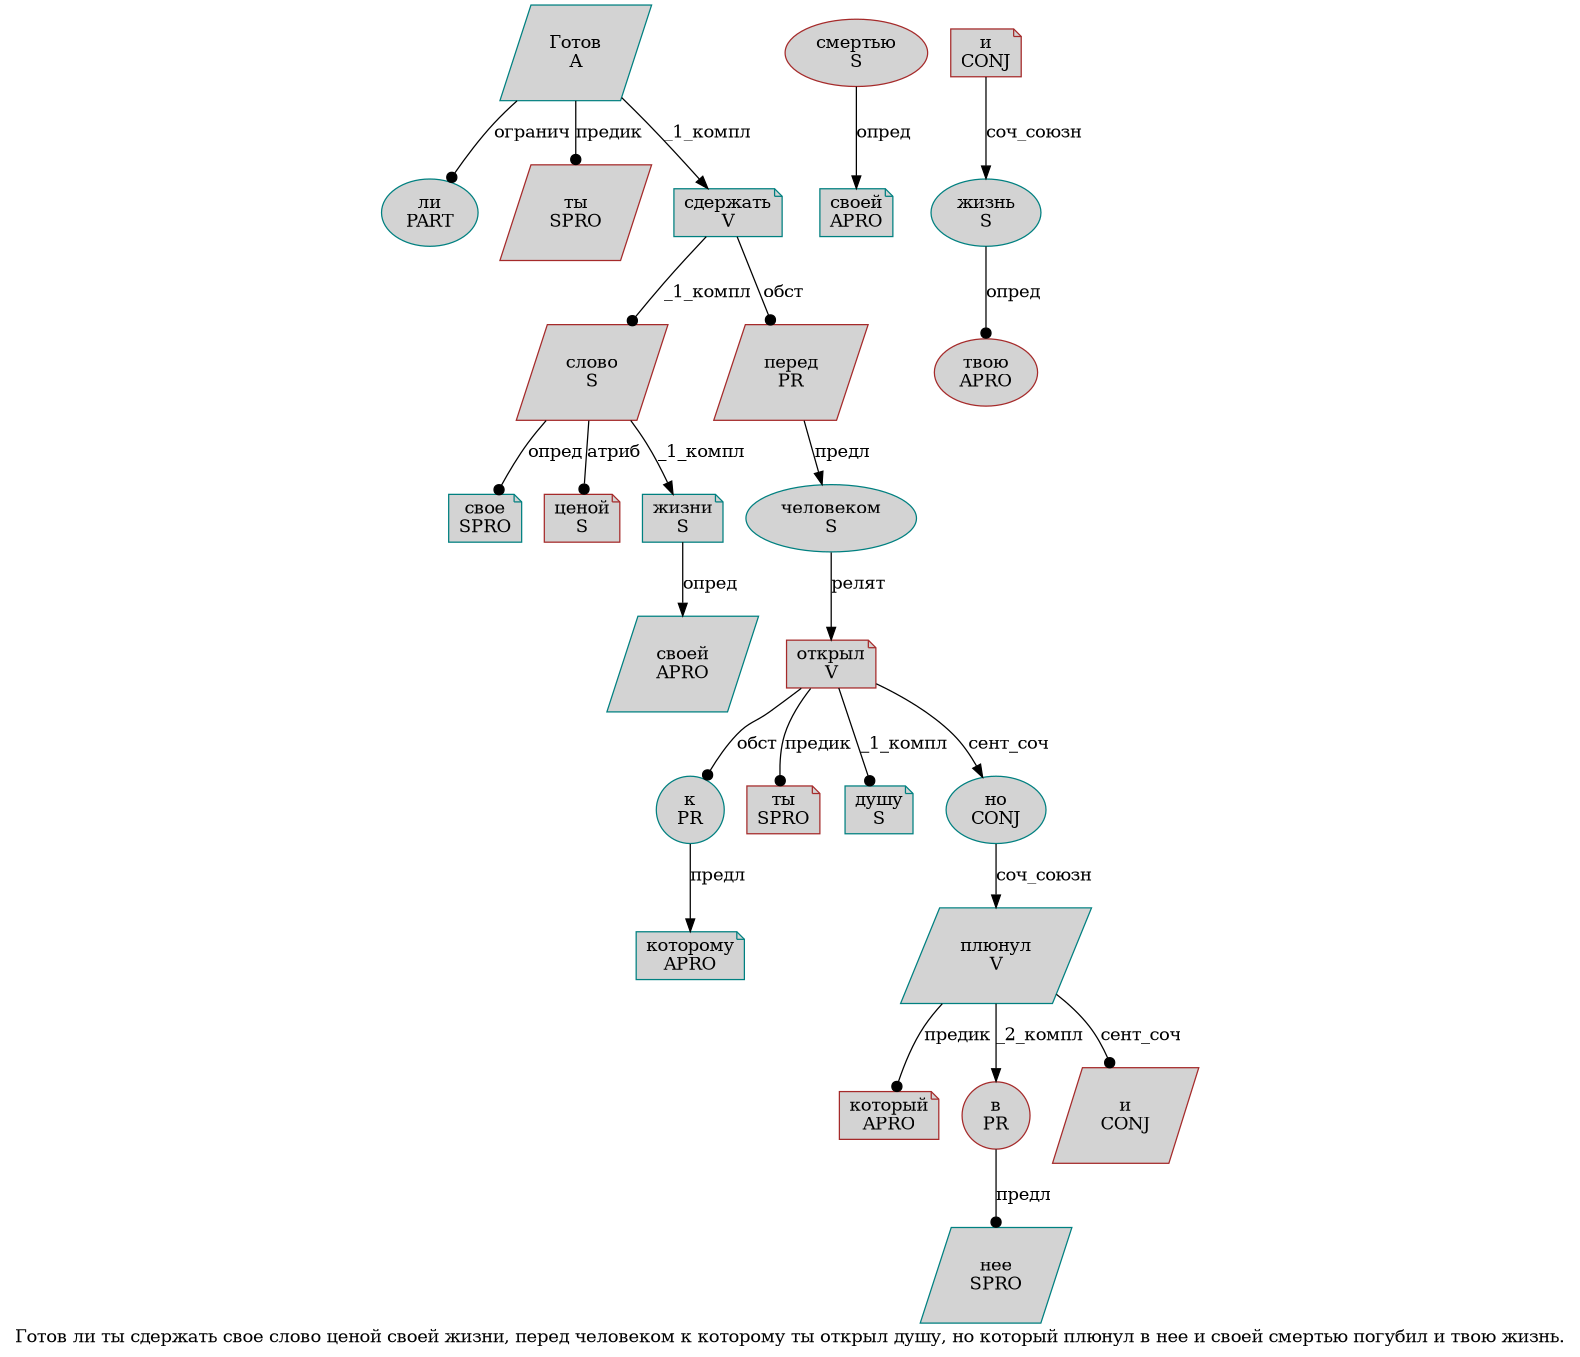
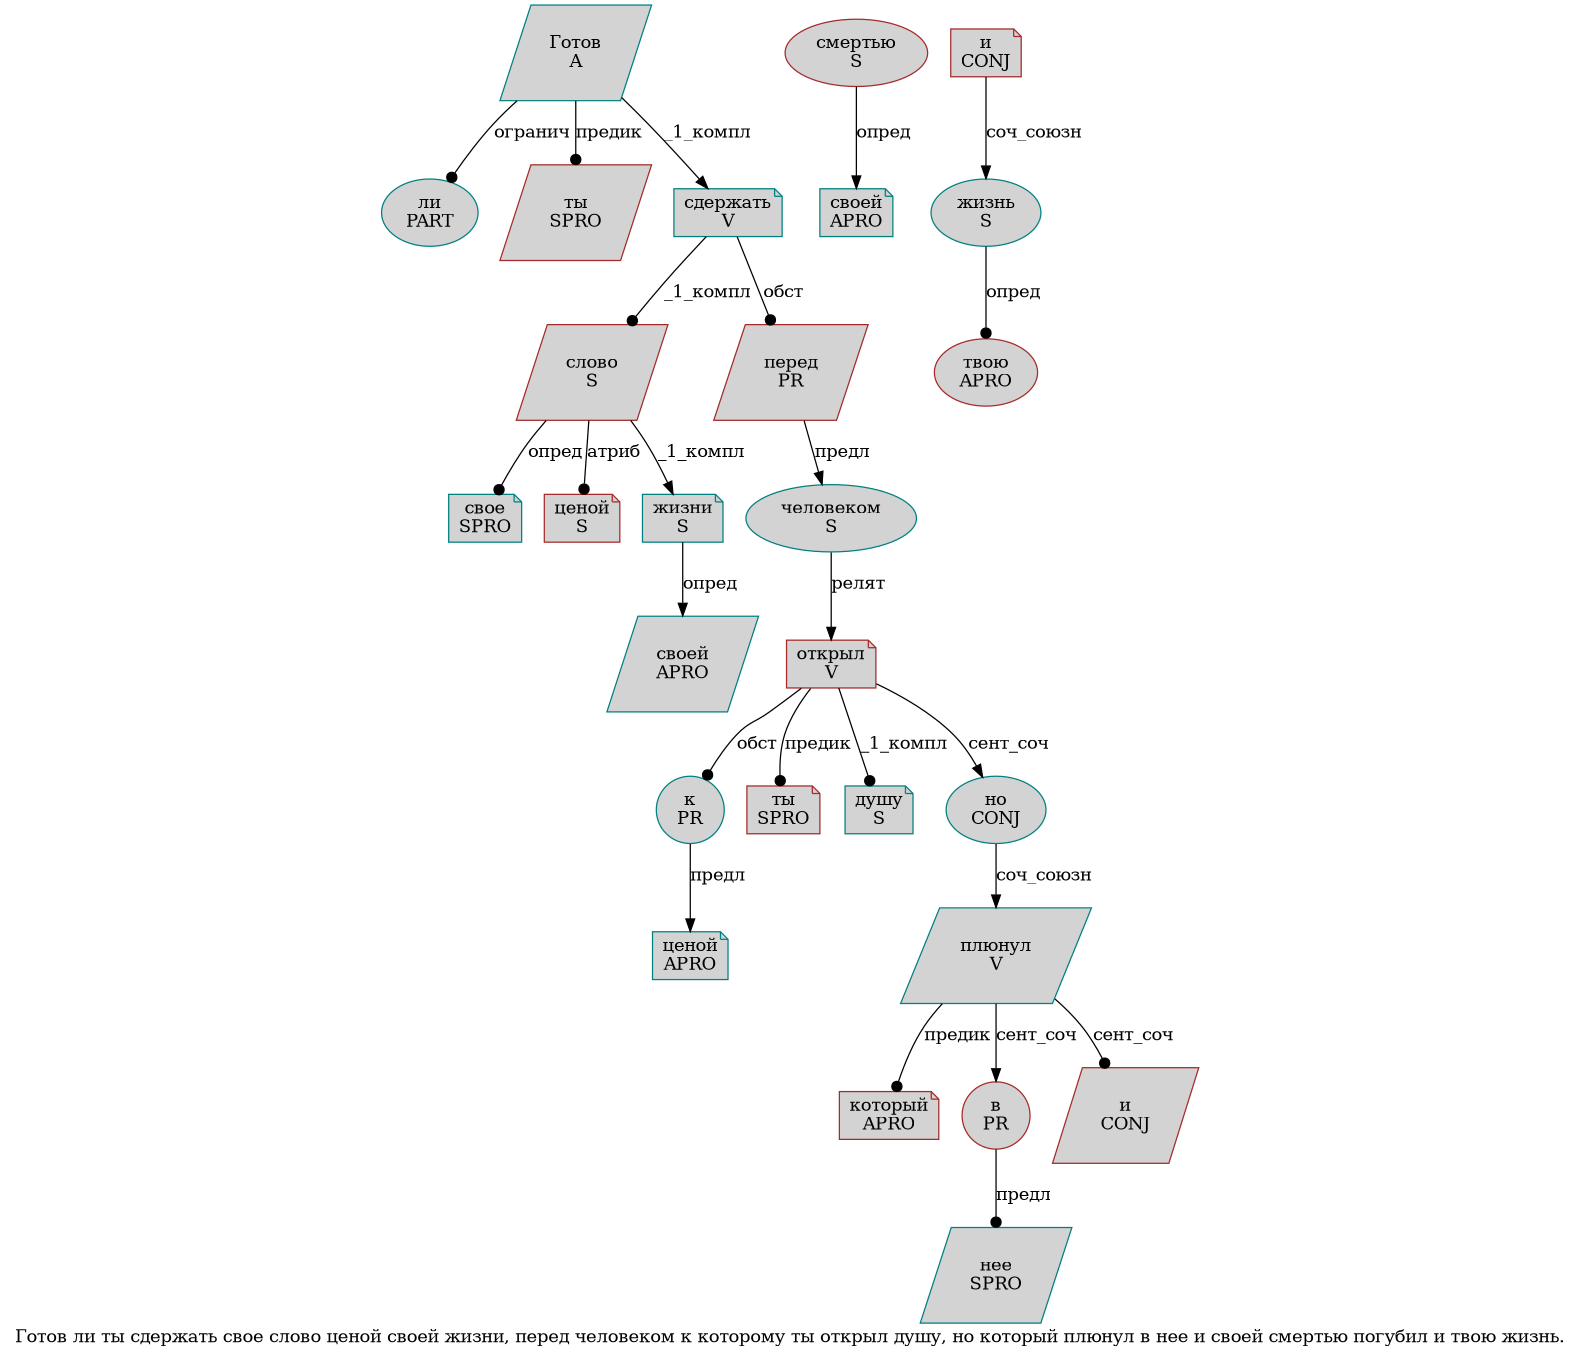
node "которому APRO": label "которому APRO" -> "ценой APRO"
edge "плюнул V" -> "в PR": label "_2_компл" -> "сент_соч"
